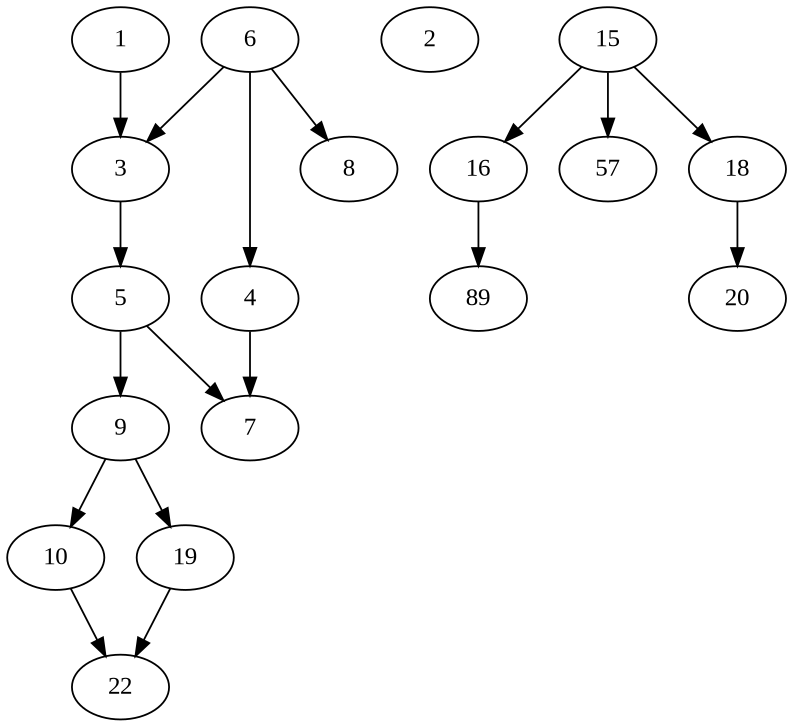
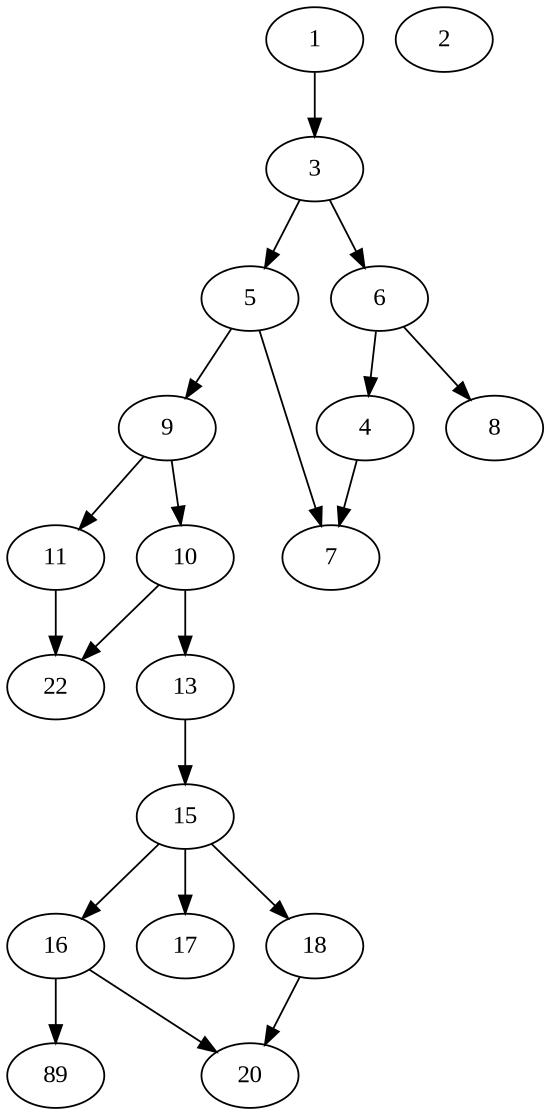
edge "6" -> "3": reversed
node "57": label "57" -> "17"
node "19": label "19" -> "11"
node "13": added
edge "16" -> "20": added
